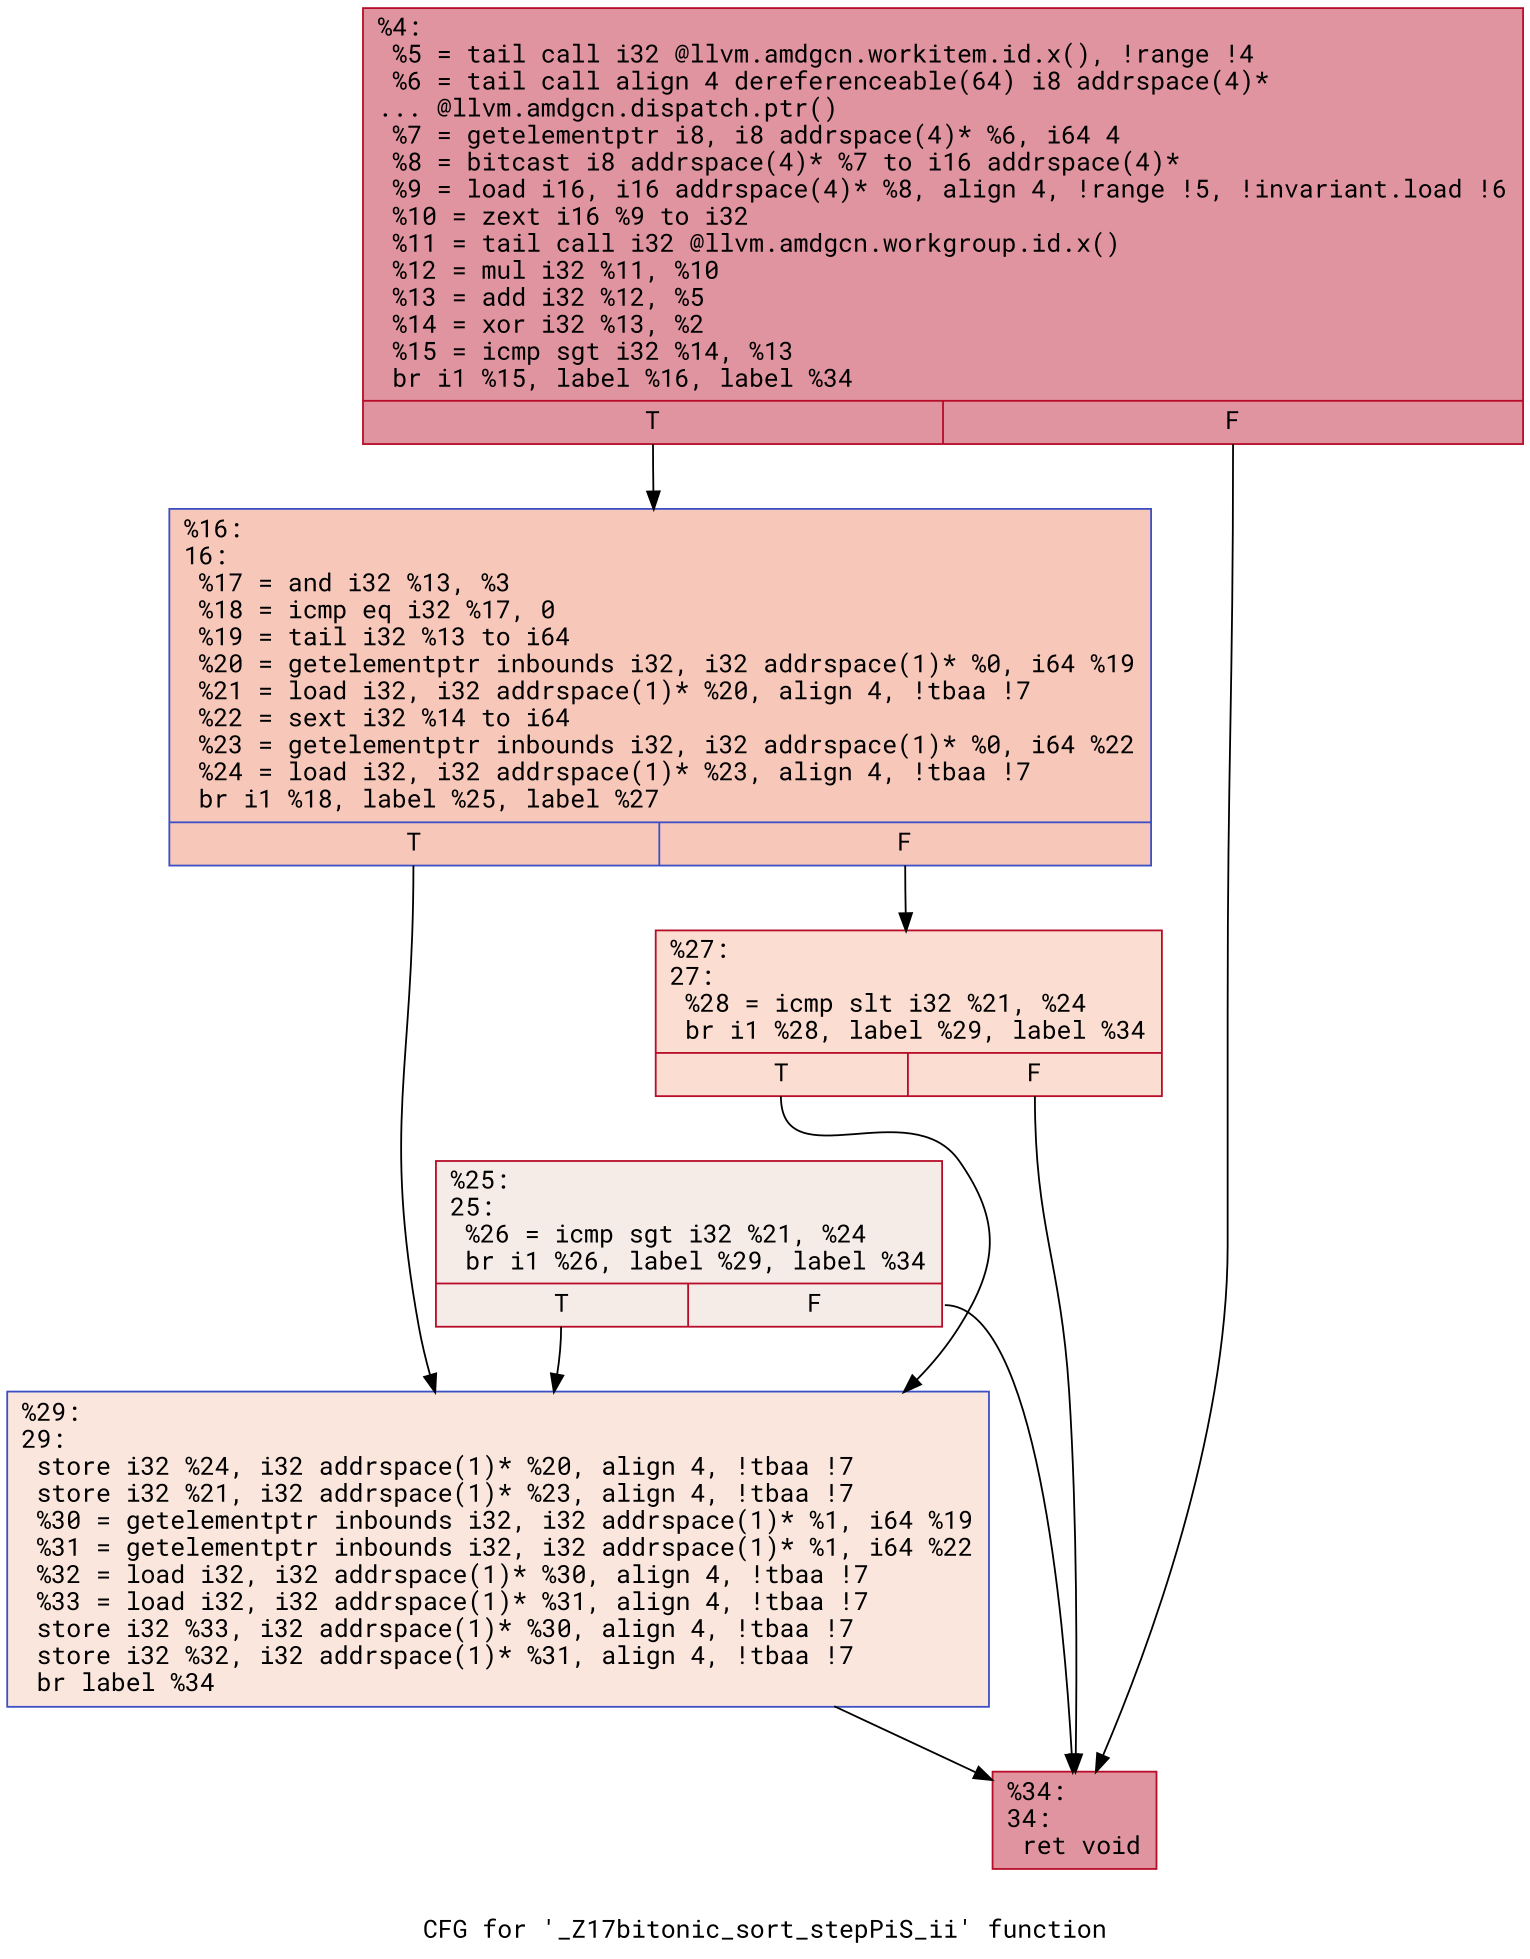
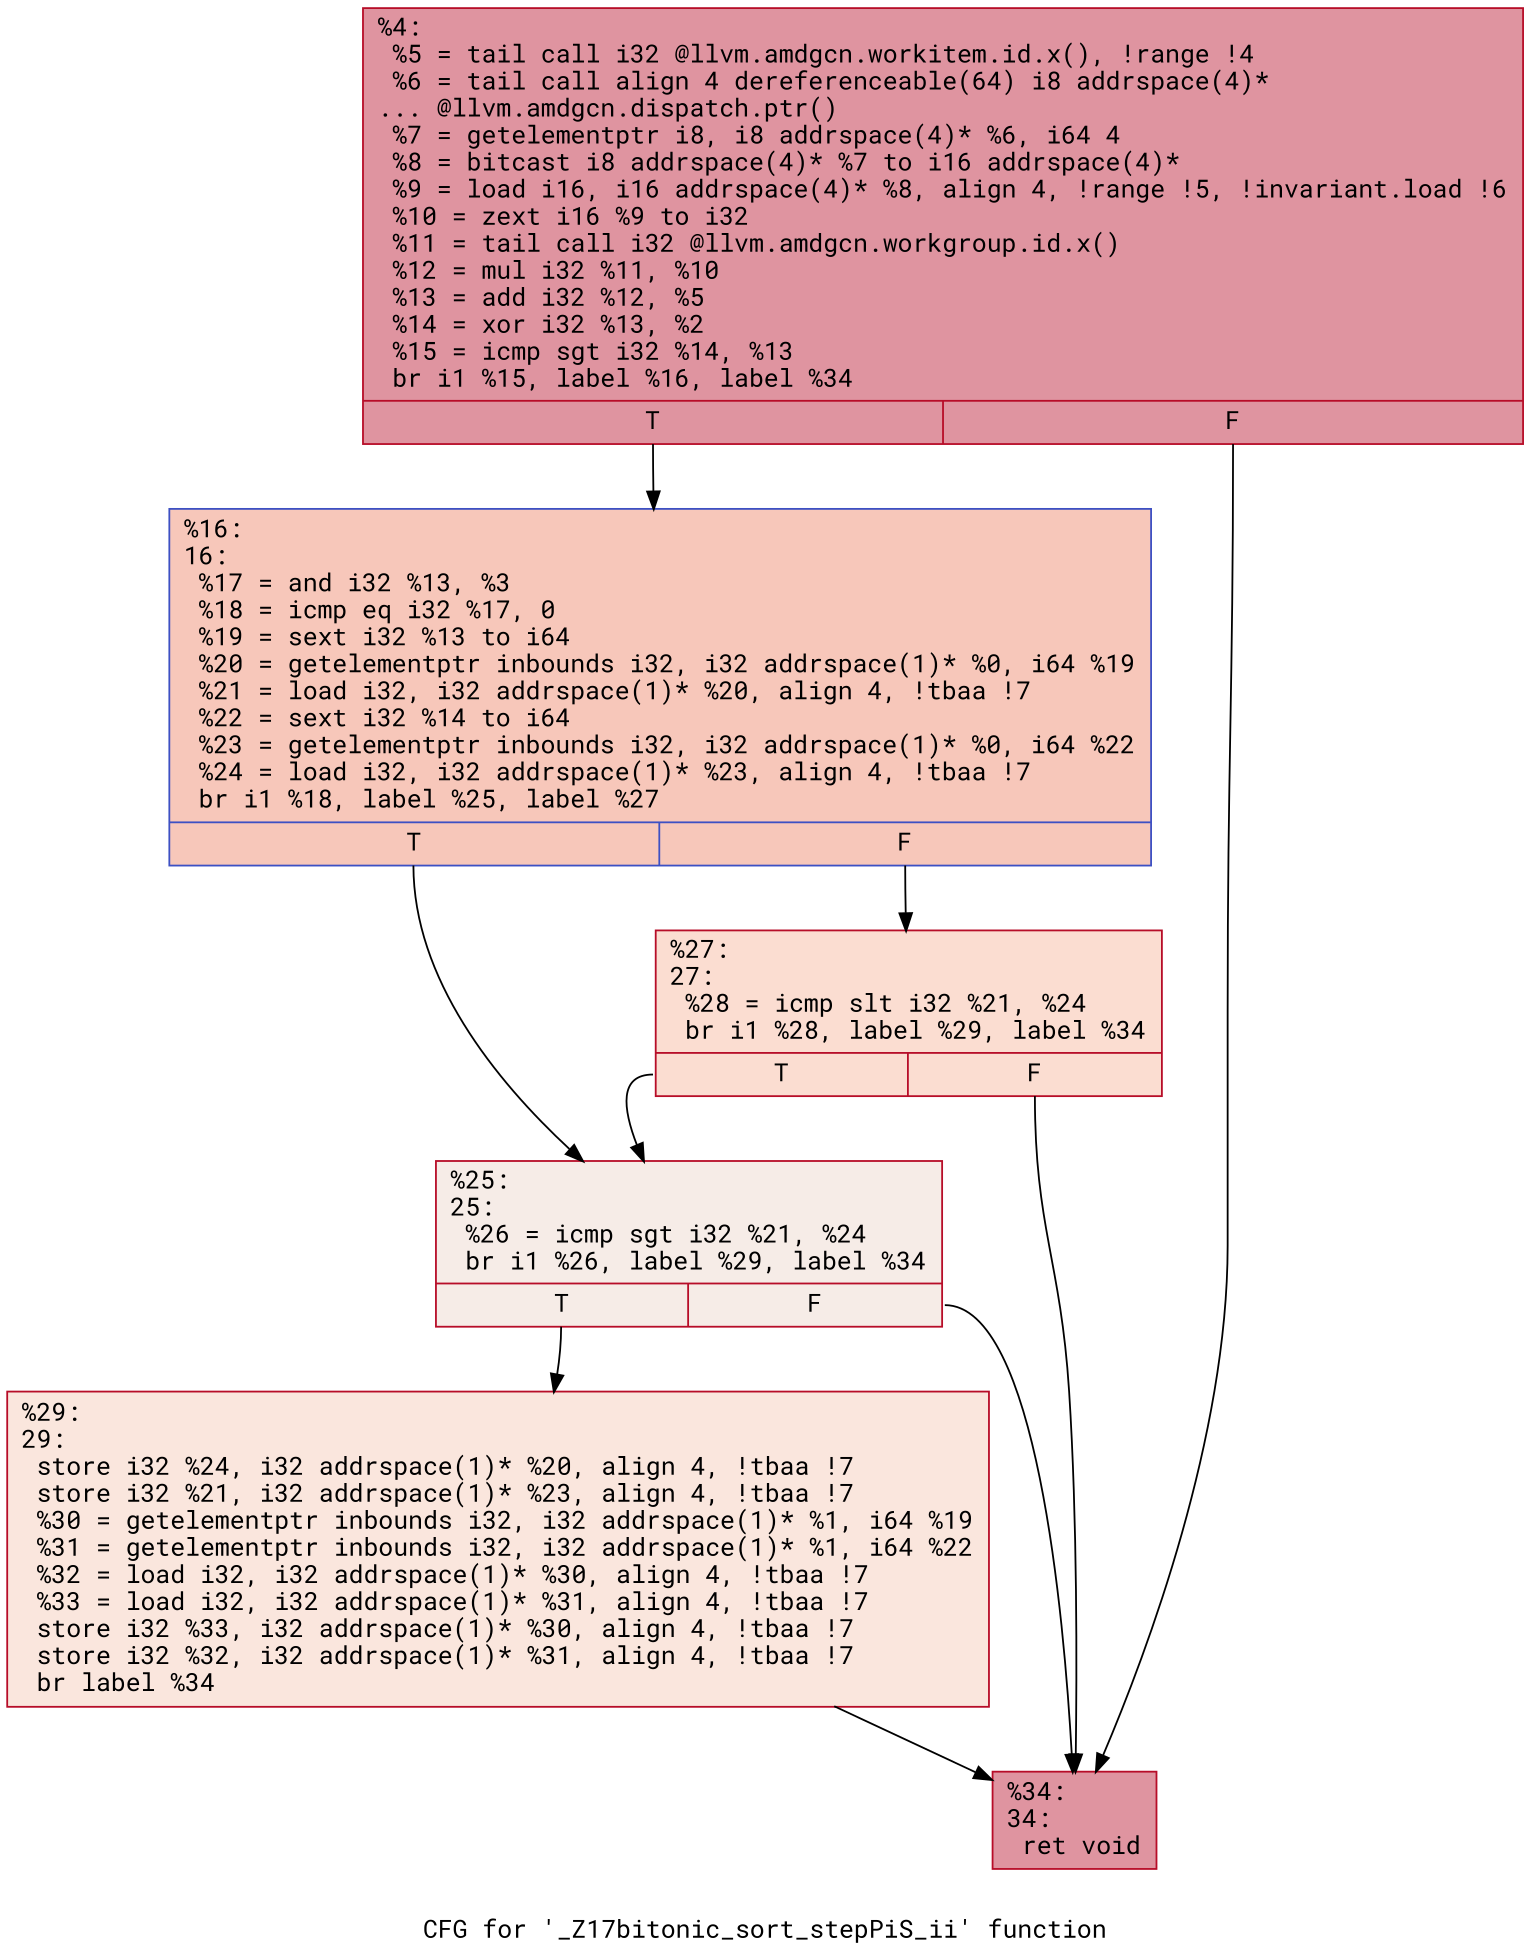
node "%16:": text "%19 = tail i32 %13 to i64" -> "%19 = sext i32 %13 to i64"
edge "%16:" -> "%29:": now "%16:" -> "%25:"
edge "%27:" -> "%29:": now "%27:" -> "%25:"
node "%29:": color #3d50c3ff -> #b70d28ff
